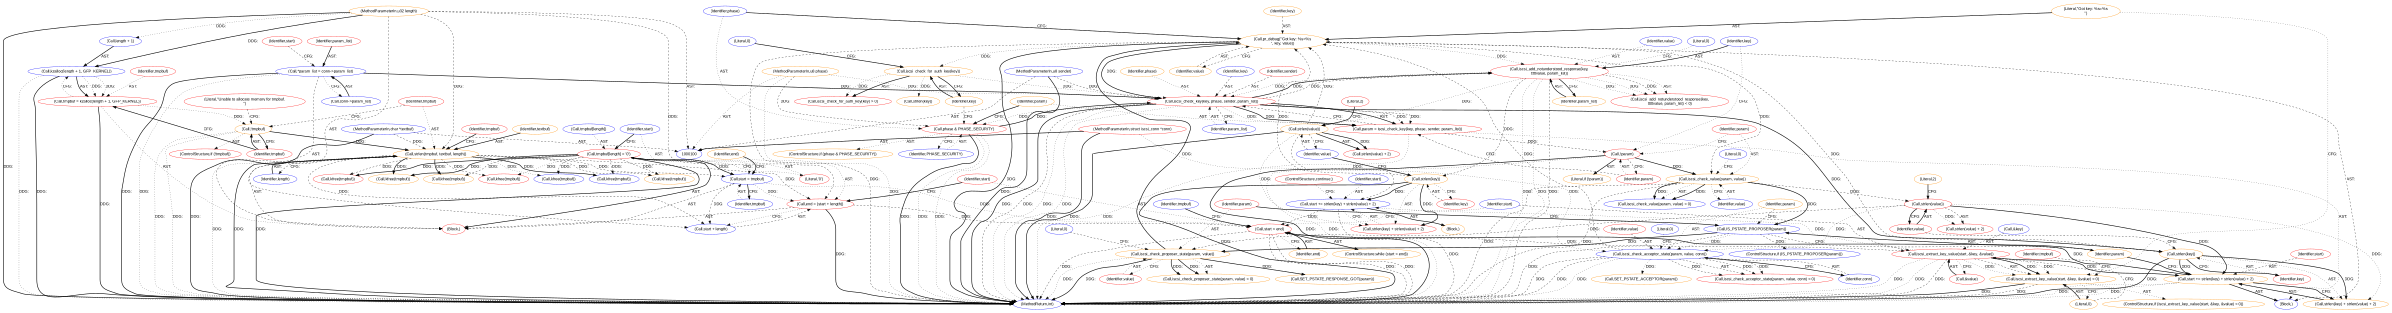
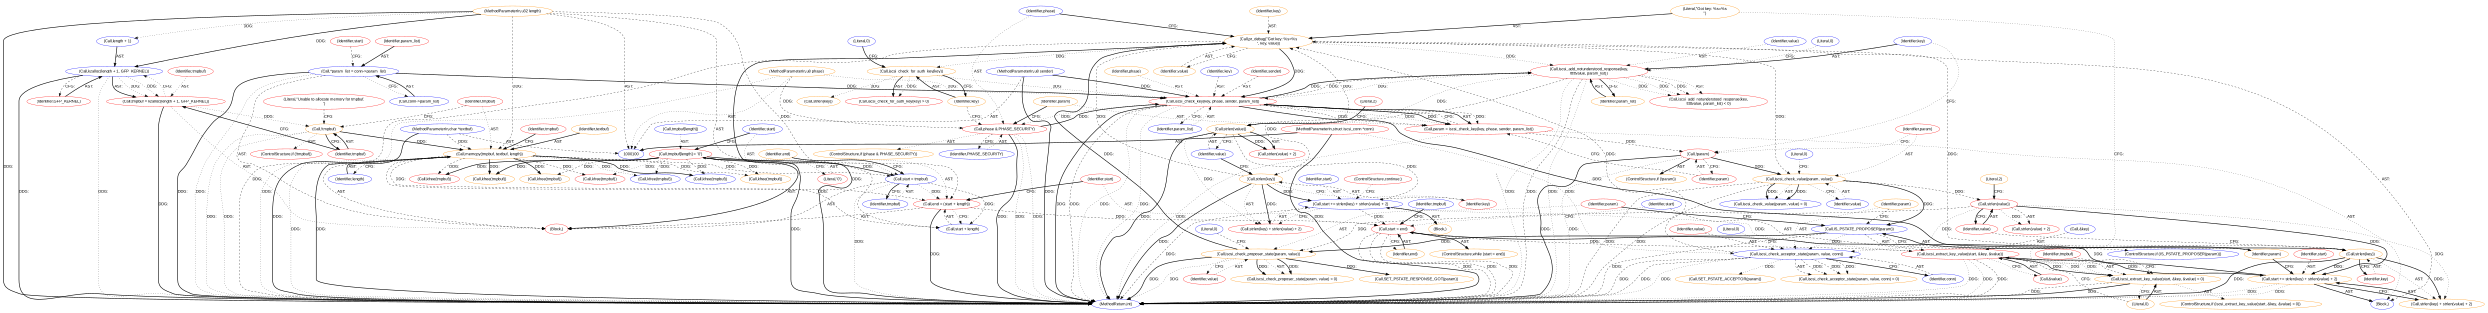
edge "(MethodParameterIn,u8 sender)" -> "(Call,iscsi_check_key(key, phase, sender, param_list))": style dashed -> bold
node "(Identifier,GFP_KERNEL)": added
node "(Call,strlen(tmpbuf, textbuf, length))": label "(Call,strlen(tmpbuf, textbuf, length))" -> "(Call,memcpy(tmpbuf, textbuf, length))"
node "(Literal,if (!param))": label "(Literal,if (!param))" -> "(ControlStructure,if (!param))"
edge "(Call,start = tmpbuf)" -> "(Call,start < end)": now "(Call,start = tmpbuf)" -> "(MethodReturn,int)"
edge "(Call,IS_PSTATE_PROPOSER(param))" -> "(ControlStructure,if (IS_PSTATE_PROPOSER(param)))": label "DDG: " -> "AST: "
node "(Call,iscsi_check_acceptor_state(param, value, conn) < 0)": color red -> darkorange
